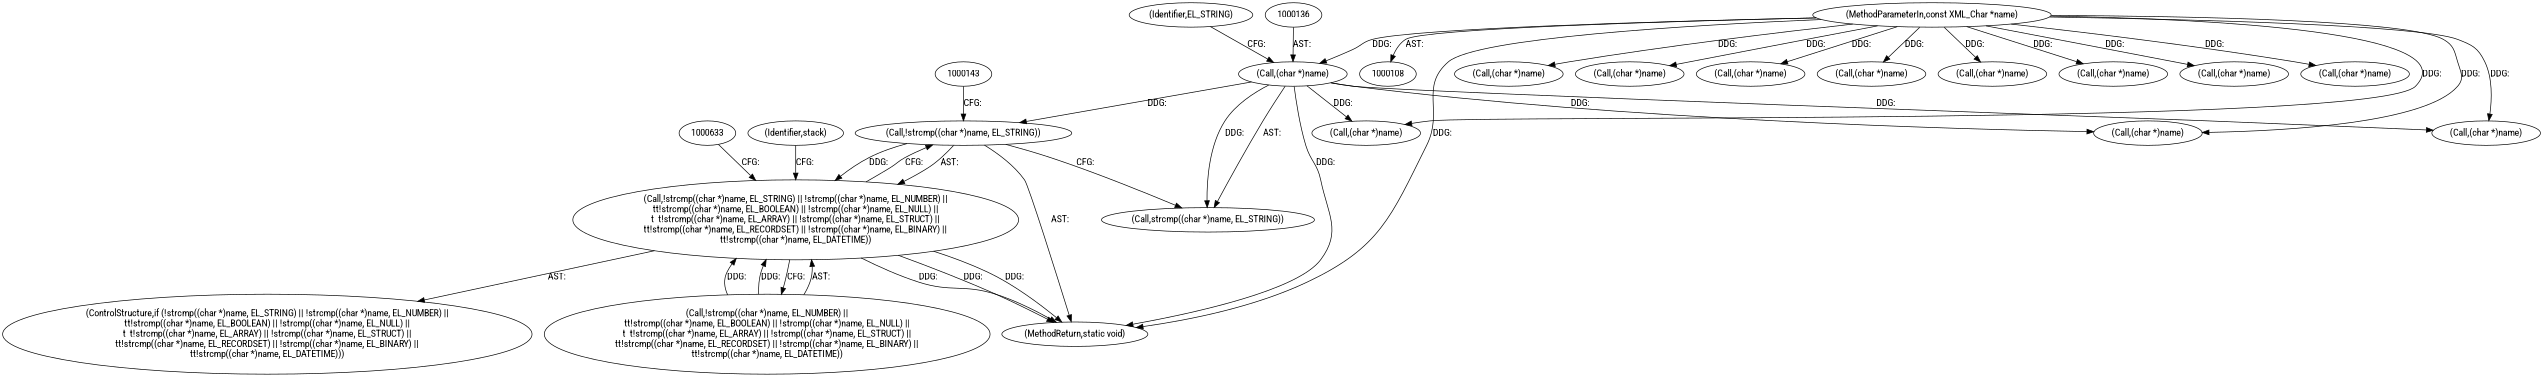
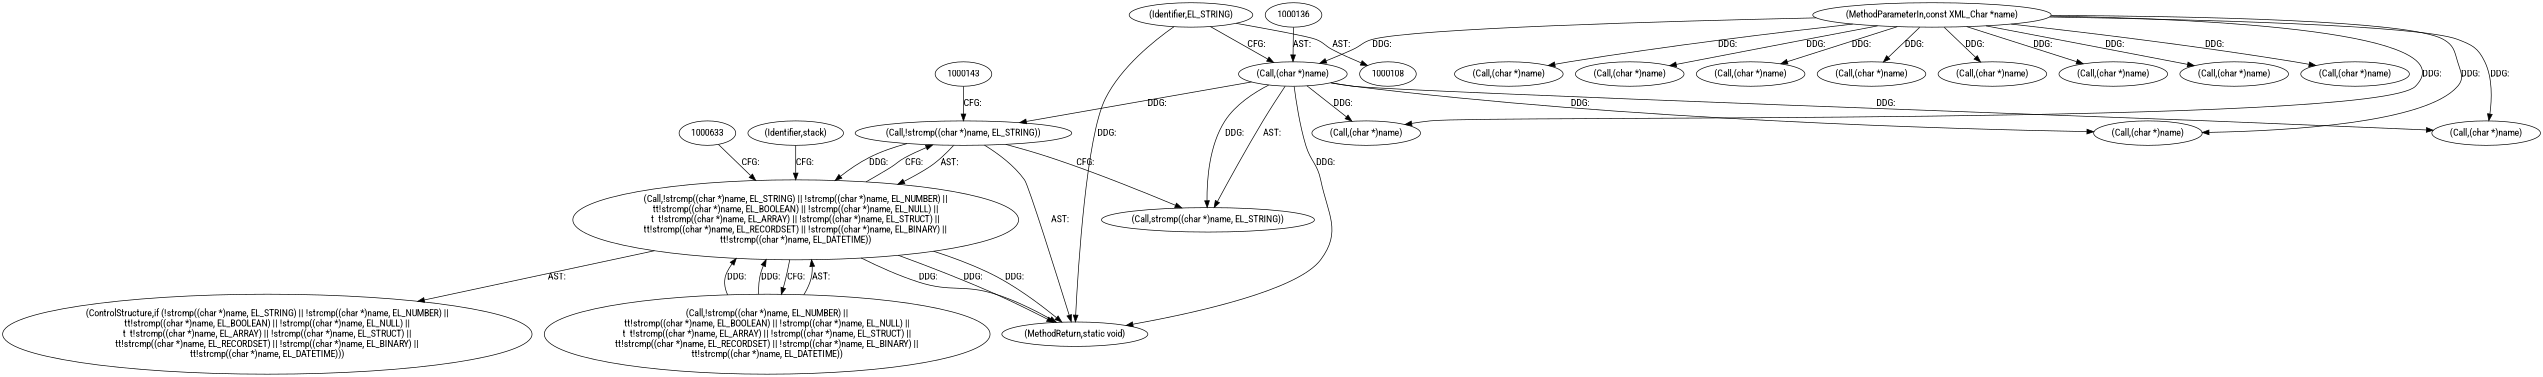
edge "(MethodParameterIn,const XML_Char *name)" -> "1000108": now "(Identifier,EL_STRING)" -> "1000108"
edge "(MethodParameterIn,const XML_Char *name)" -> "(MethodReturn,static void)": now "(Identifier,EL_STRING)" -> "(MethodReturn,static void)"
